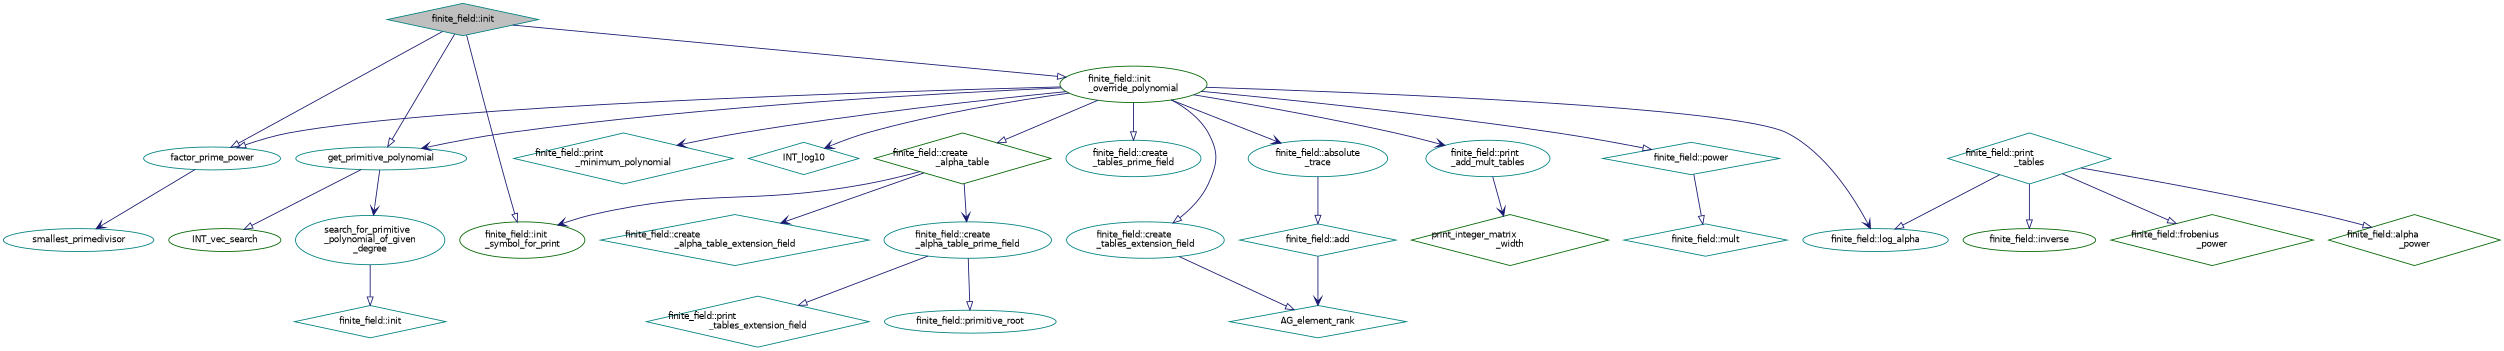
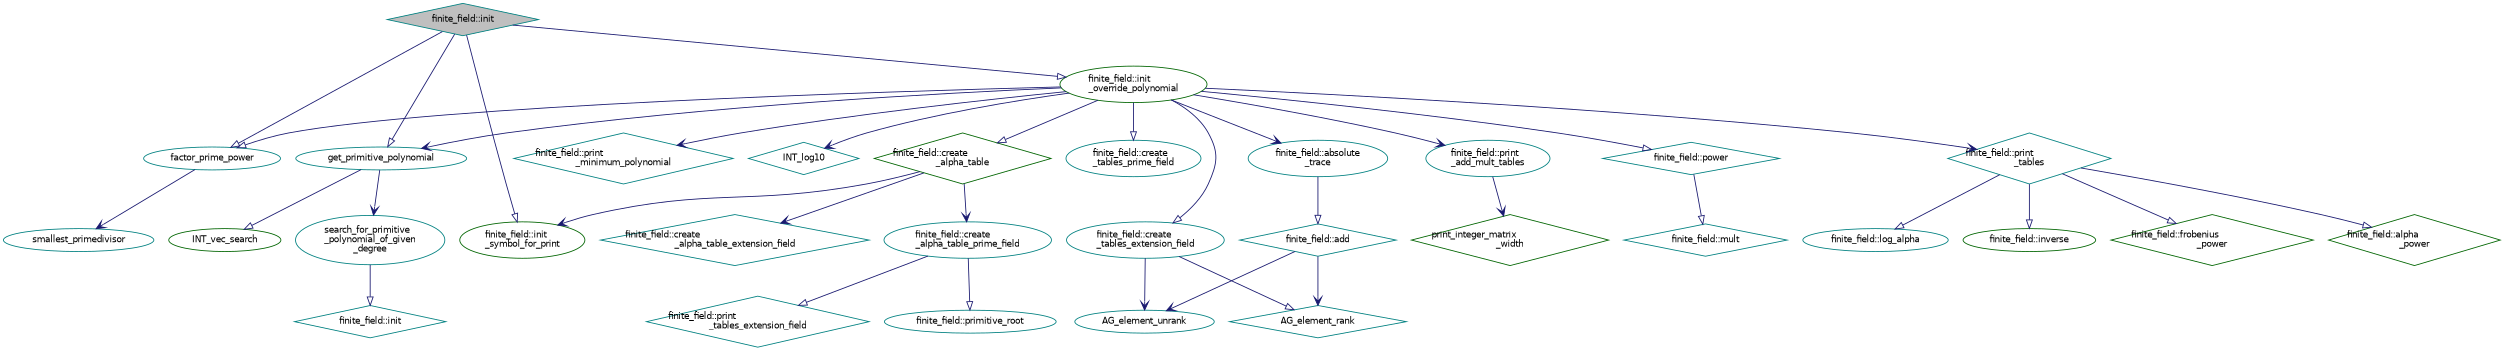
edge "finite_field::init _override_polynomial" -> "finite_field::log_alpha": now "finite_field::init _override_polynomial" -> "finite_field::print _tables"
node "AG_element_unrank": added
